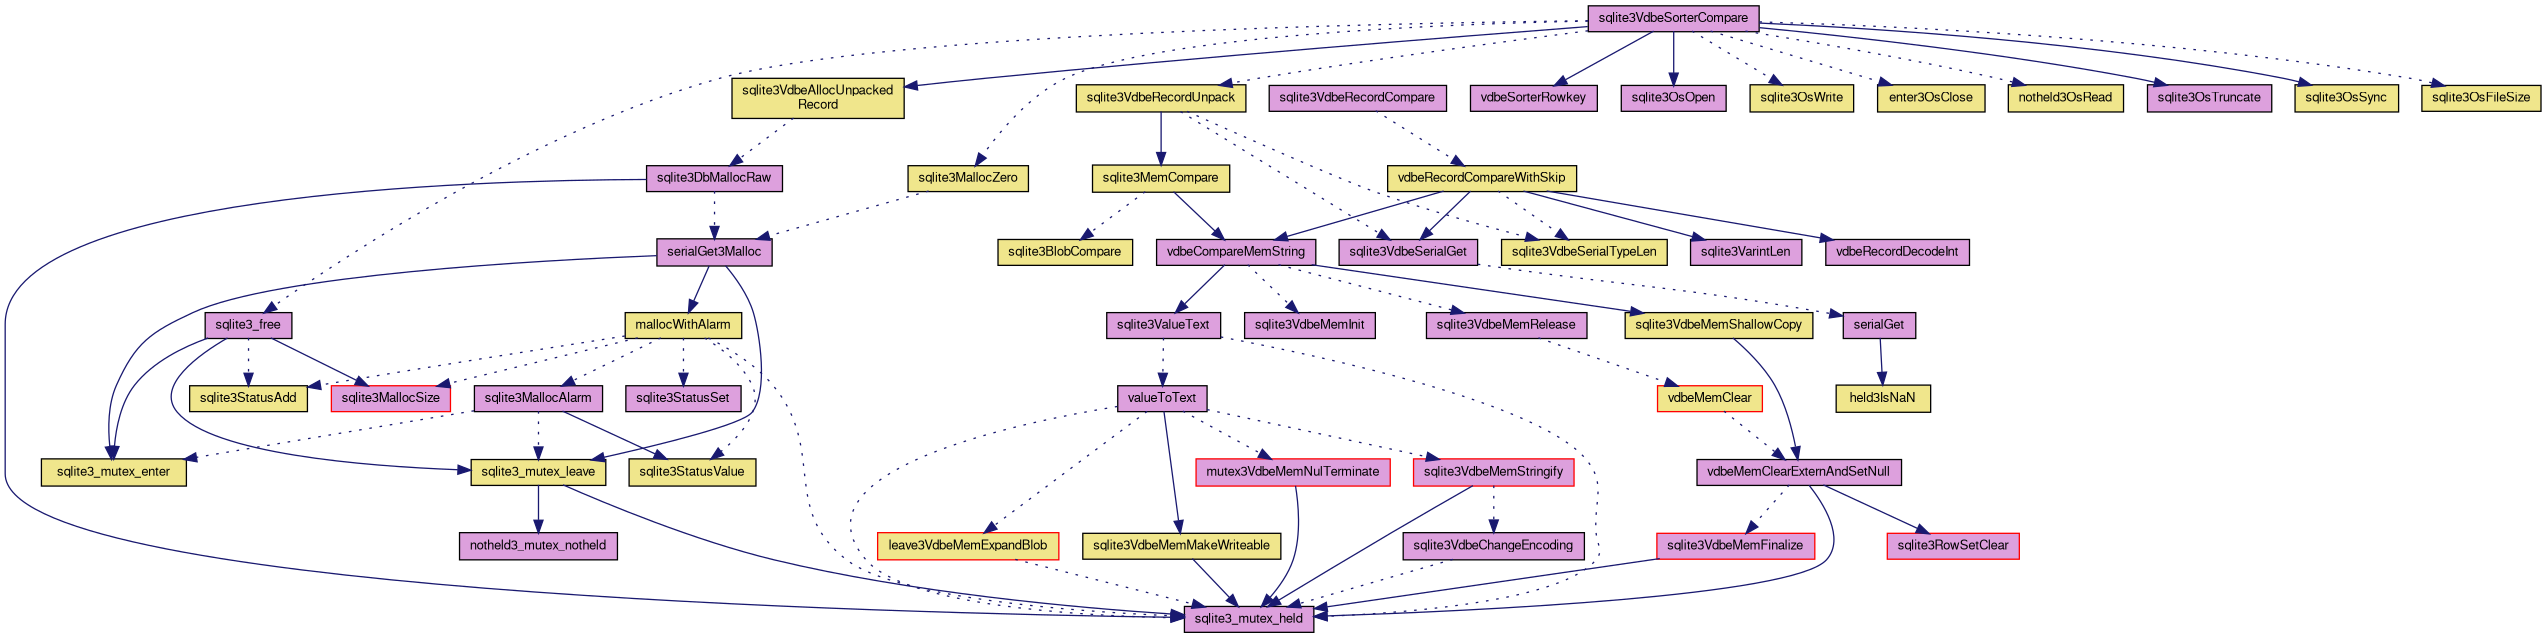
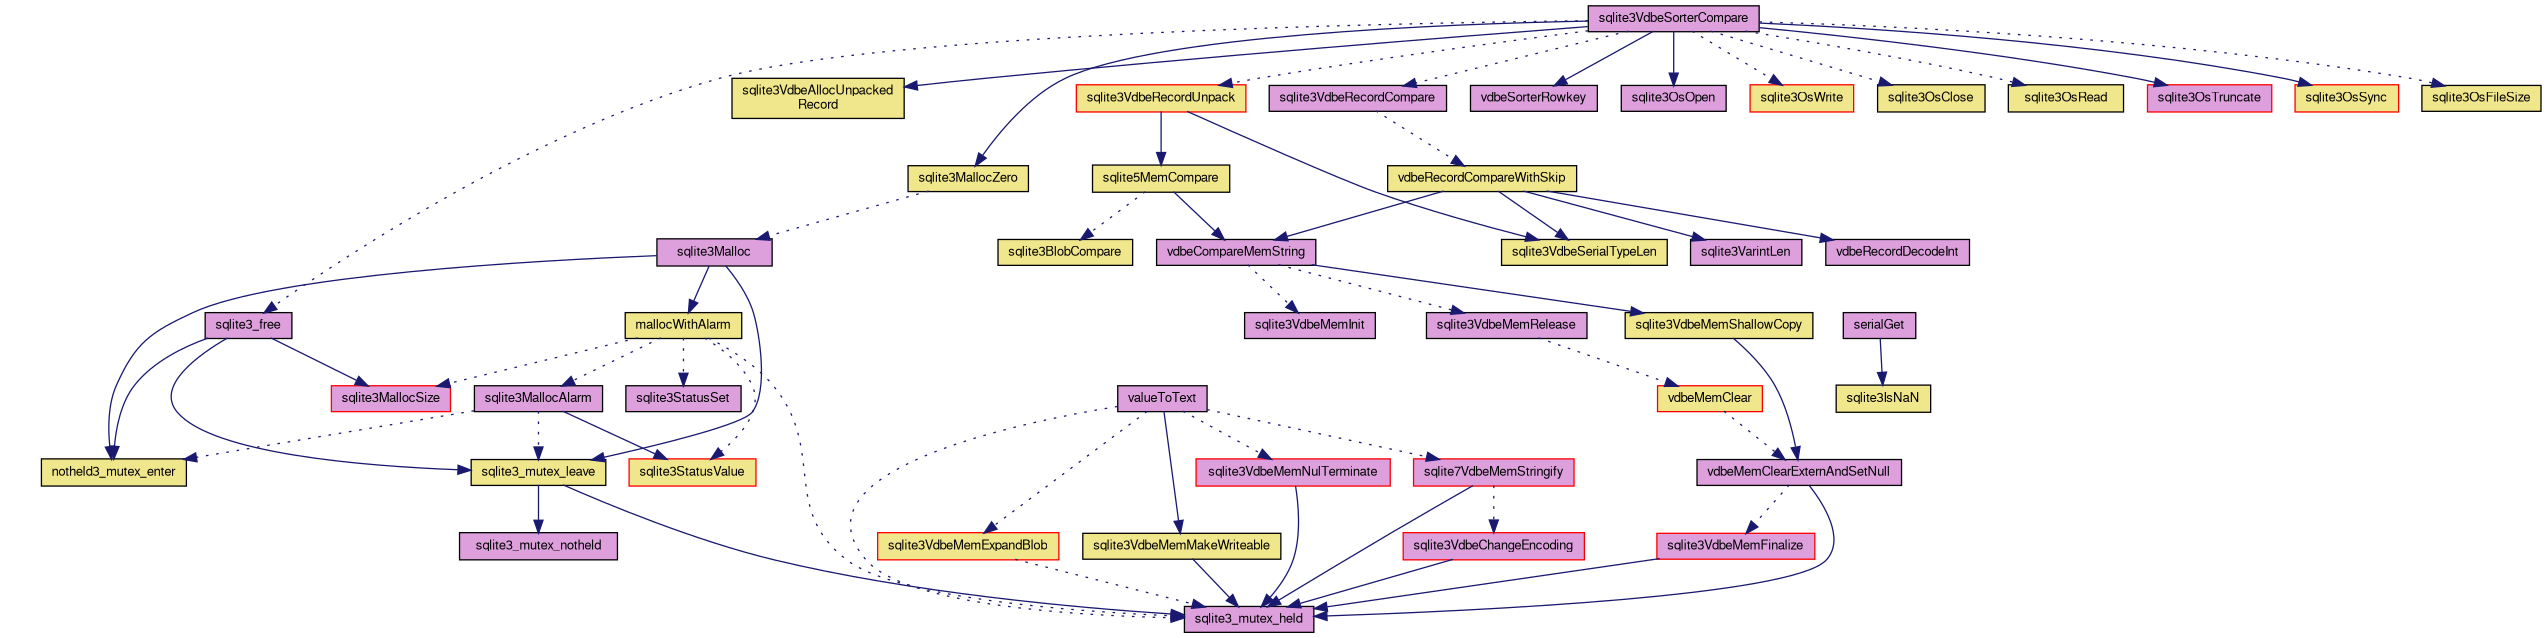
edge "sqlite3VdbeSorterCompare" -> "sqlite3MallocZero": style dotted -> solid
edge "sqlite3VdbeSorterCompare" -> "sqlite3VdbeRecordCompare": added
node "sqlite3VdbeRecordUnpack": color black -> red
node "sqlite3OsWrite": color black -> red
node "enter3OsClose": label "enter3OsClose" -> "sqlite3OsClose"
node "notheld3OsRead": label "notheld3OsRead" -> "sqlite3OsRead"
node "sqlite3OsTruncate": color black -> red
node "sqlite3OsSync": color black -> red
node "sqlite3DbMallocRaw": removed
node "sqlite3MemCompare": label "sqlite3MemCompare" -> "sqlite5MemCompare"
edge "sqlite3VdbeRecordUnpack" -> "sqlite3VdbeSerialTypeLen": style dotted -> solid
edge "vdbeRecordCompareWithSkip" -> "sqlite3VdbeSerialTypeLen": style dotted -> solid
node "serialGet3Malloc": label "serialGet3Malloc" -> "sqlite3Malloc"
node "sqlite3VdbeSerialGet": removed
node "sqlite3ValueText": removed
node "sqlite3StatusAdd": removed
node "held3IsNaN": label "held3IsNaN" -> "sqlite3IsNaN"
node "sqlite3_mutex_enter": label "sqlite3_mutex_enter" -> "notheld3_mutex_enter"
node "sqlite3StatusValue": color black -> red
node "mutex3VdbeMemNulTerminate": label "mutex3VdbeMemNulTerminate" -> "sqlite3VdbeMemNulTerminate"
node "sqlite3VdbeMemStringify": label "sqlite3VdbeMemStringify" -> "sqlite7VdbeMemStringify"
node "notheld3_mutex_notheld": label "notheld3_mutex_notheld" -> "sqlite3_mutex_notheld"
node "leave3VdbeMemExpandBlob": label "leave3VdbeMemExpandBlob" -> "sqlite3VdbeMemExpandBlob"
node "sqlite3VdbeChangeEncoding": color black -> red
node "sqlite3RowSetClear": removed
edge "sqlite3VdbeChangeEncoding" -> "sqlite3_mutex_held": style dotted -> solid
